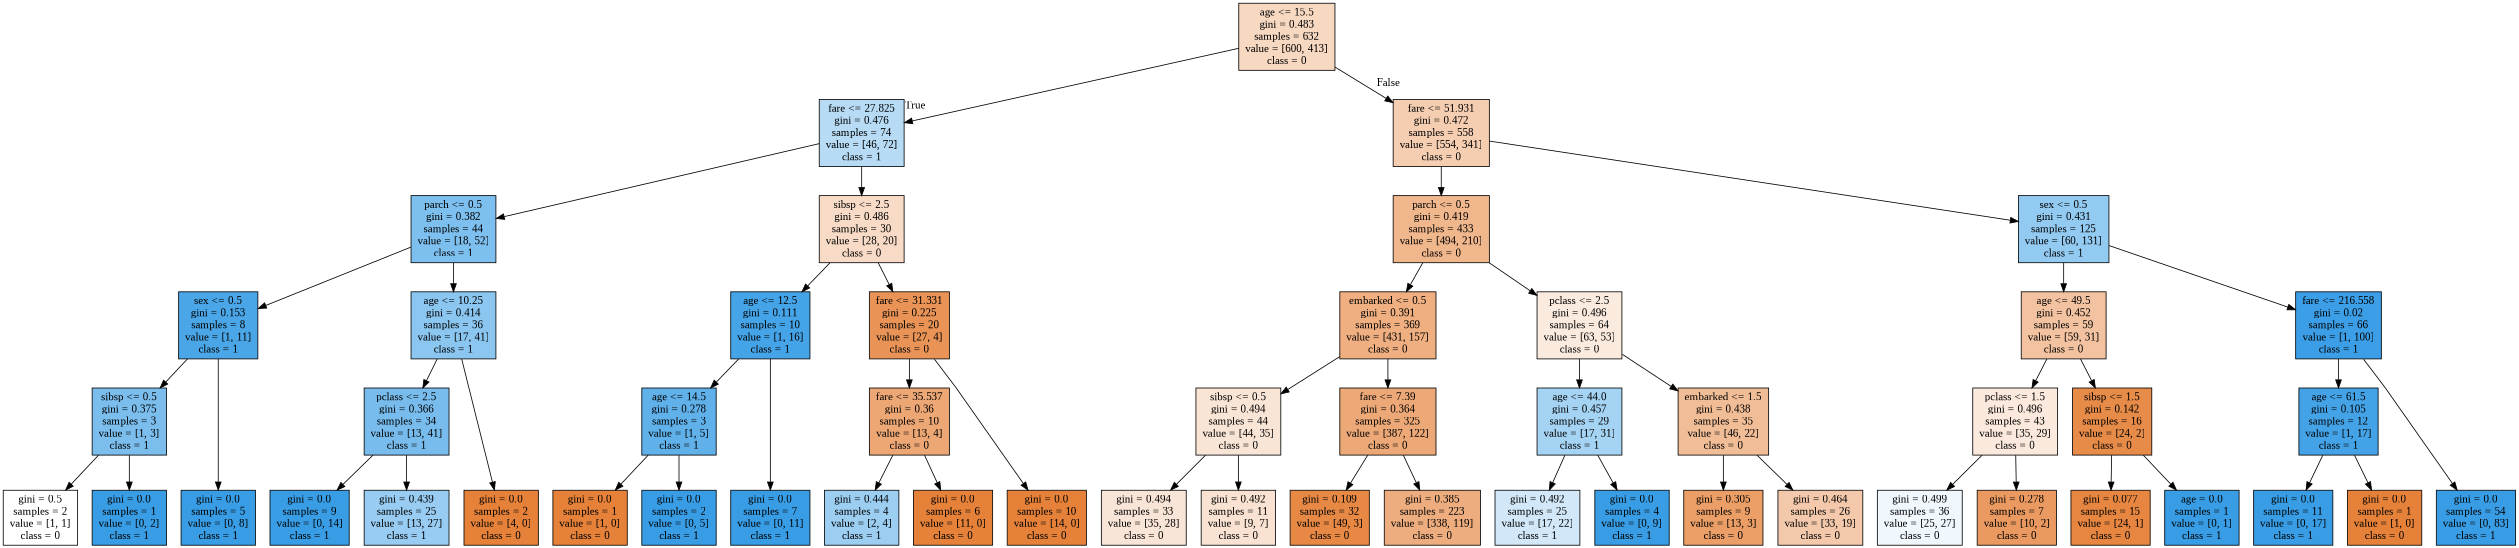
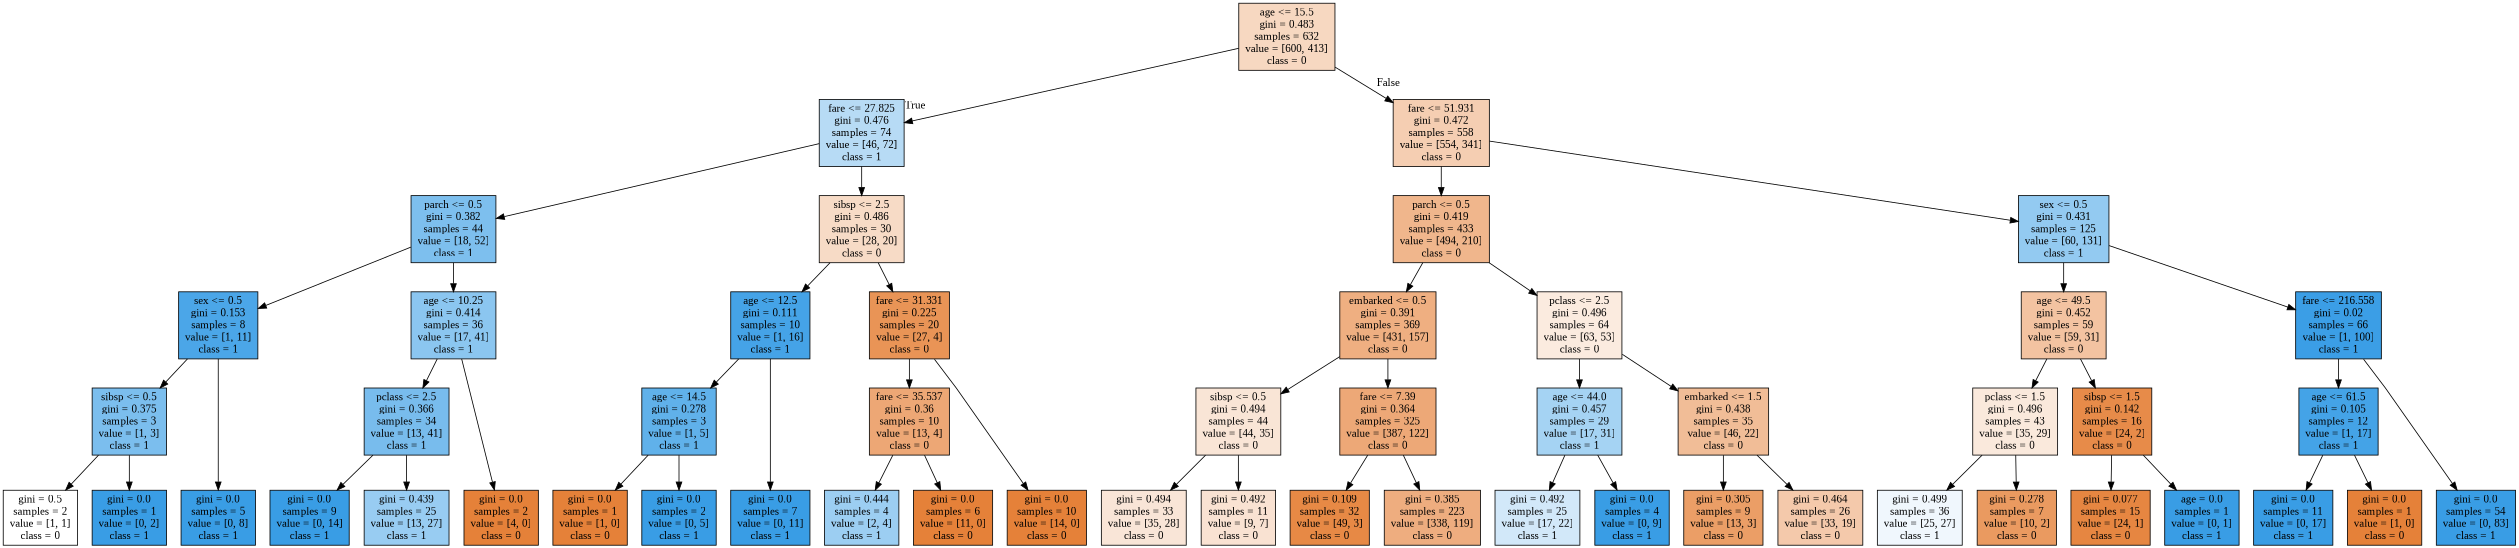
node "gini = 0.499 samples = 36 value = [25, 27] class = 0": label "gini = 0.499 samples = 36 value = [25, 27] class = 0" -> "gini = 0.499 samples = 36 value = [25, 27] class = 1"
